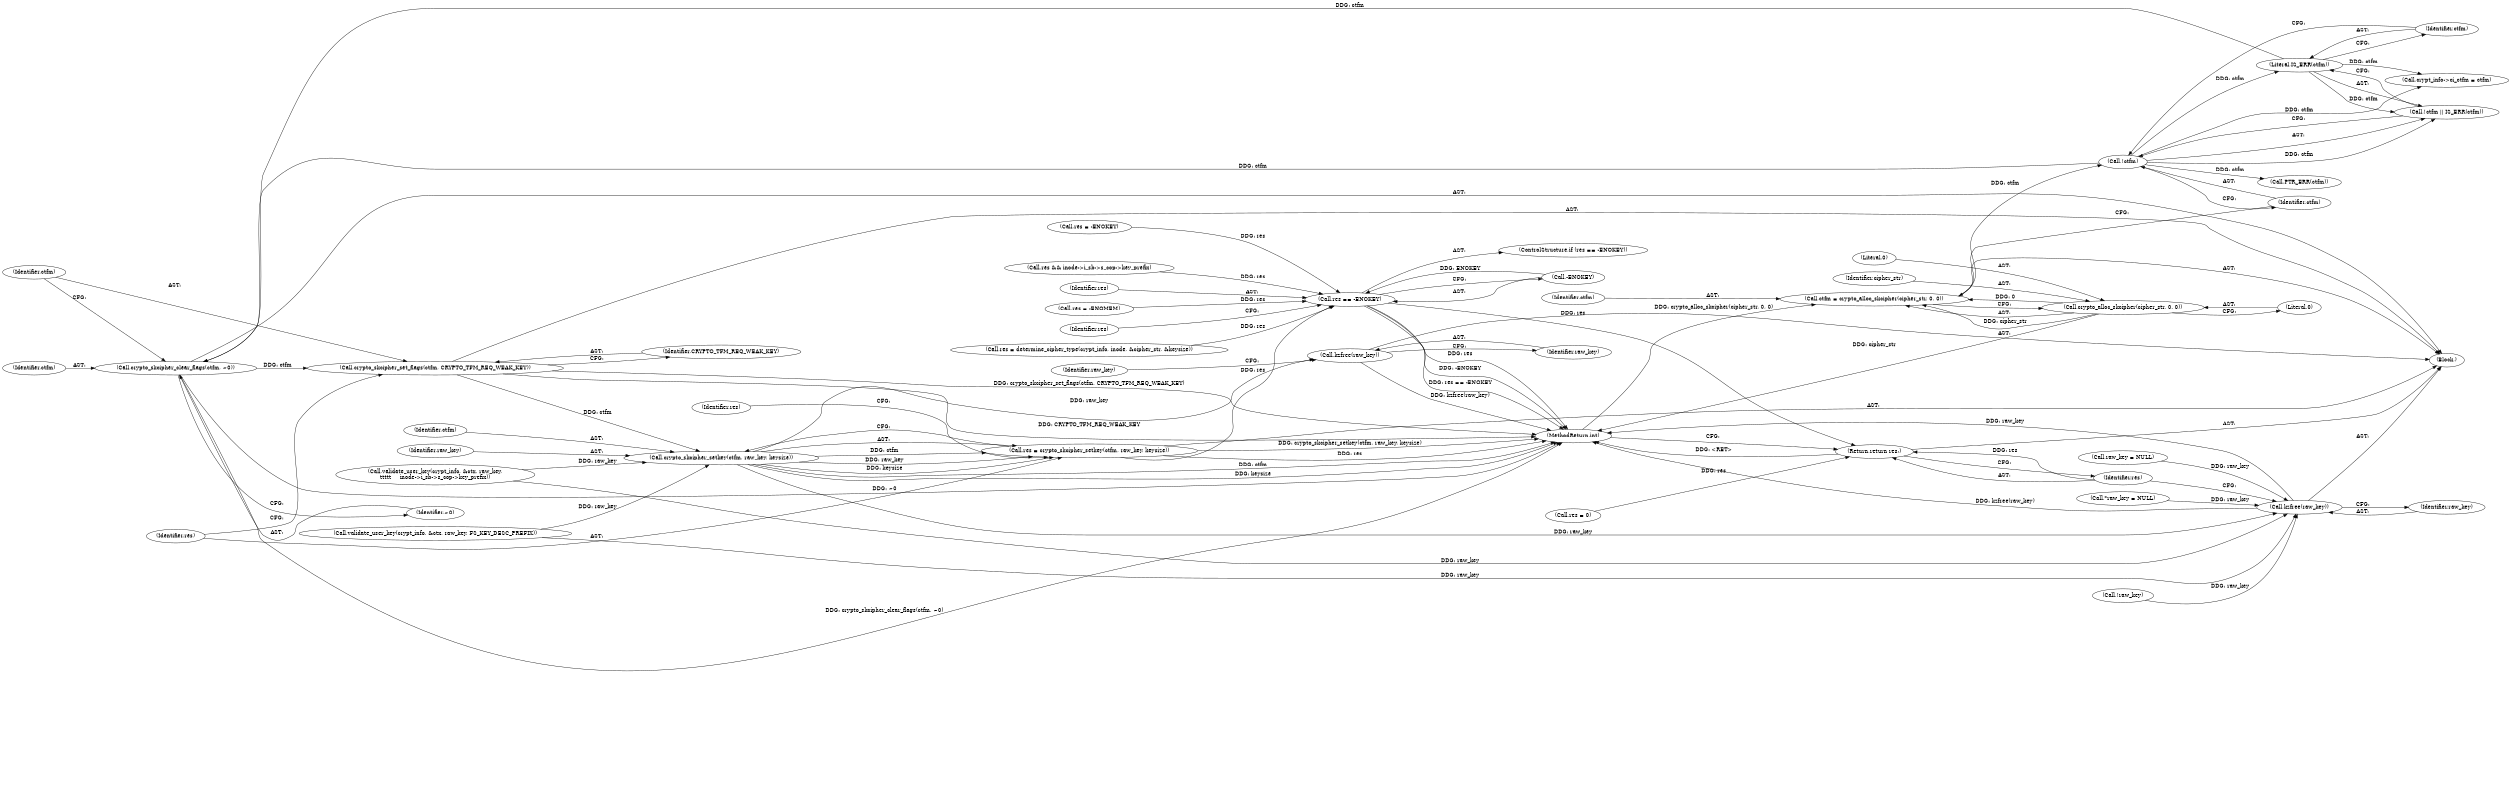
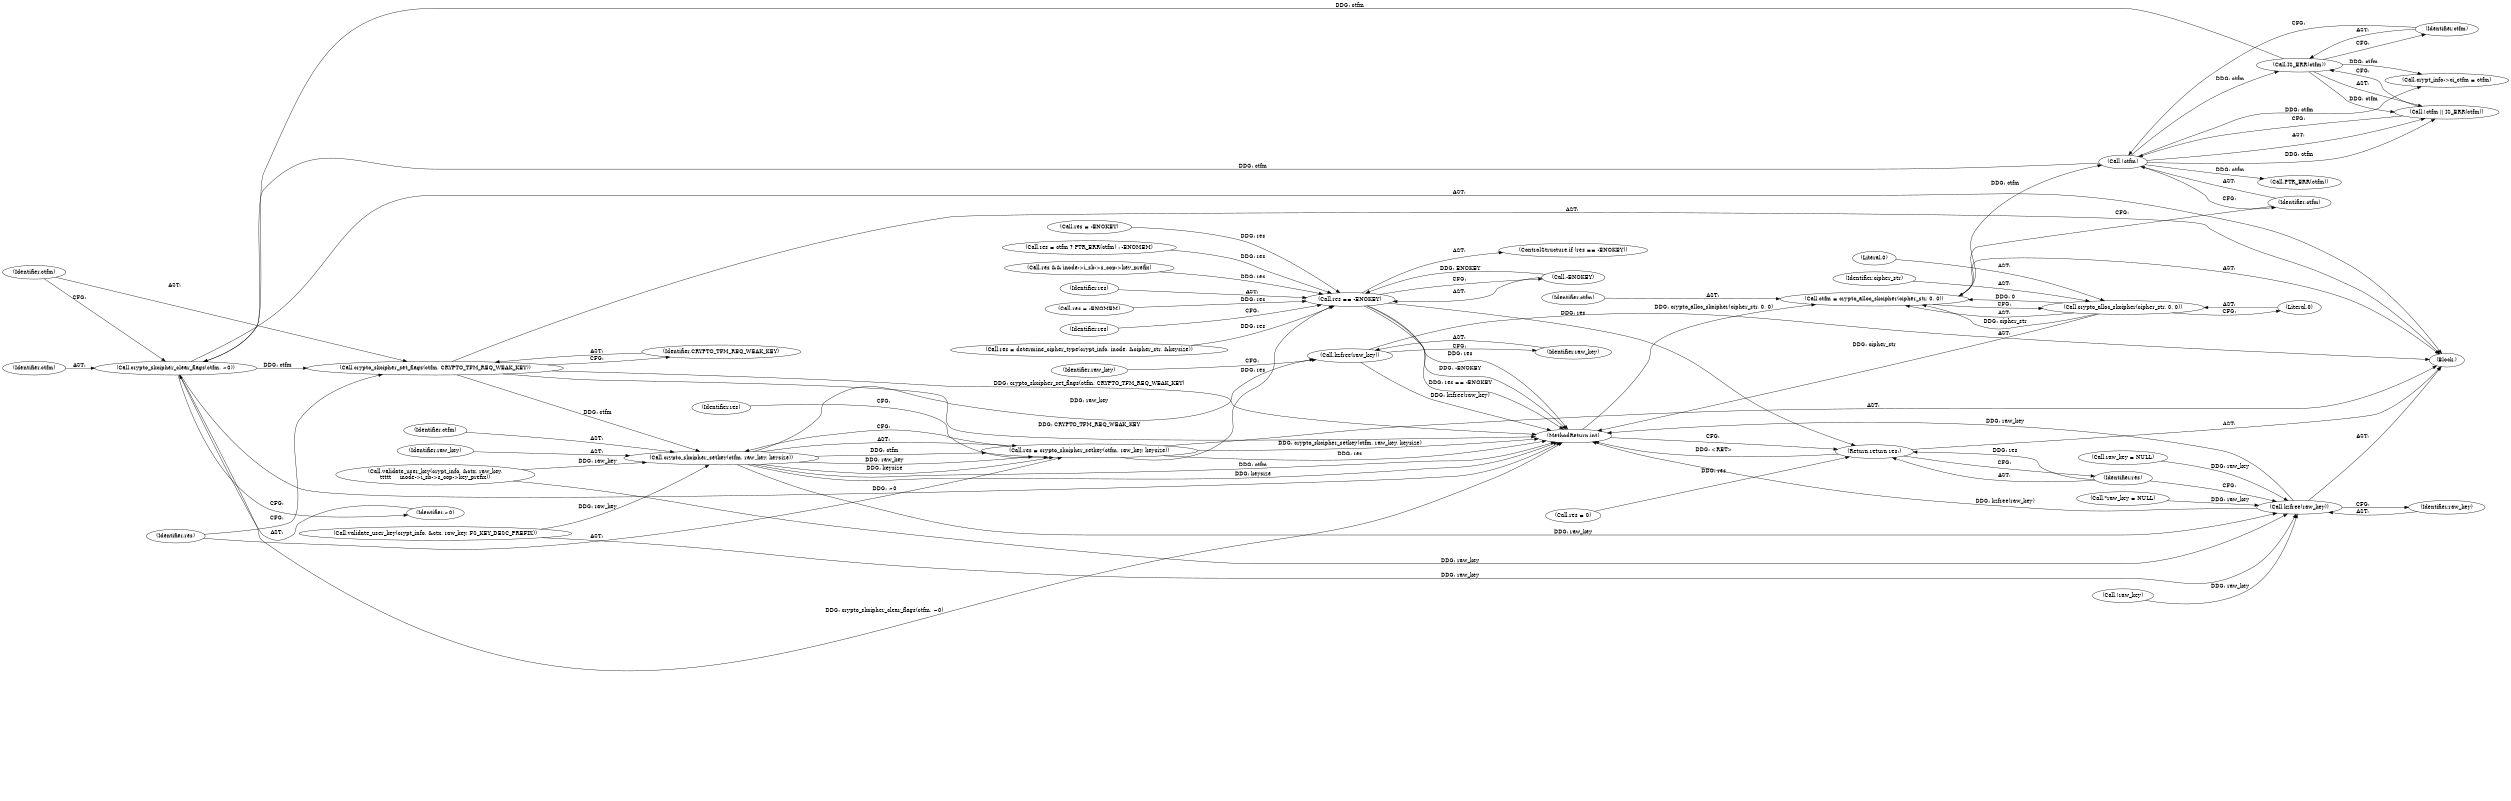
node "(Literal,IS_ERR(ctfm))": label "(Literal,IS_ERR(ctfm))" -> "(Call,IS_ERR(ctfm))"
node "(Call,res = ctfm ? PTR_ERR(ctfm) : -ENOMEM)": added
